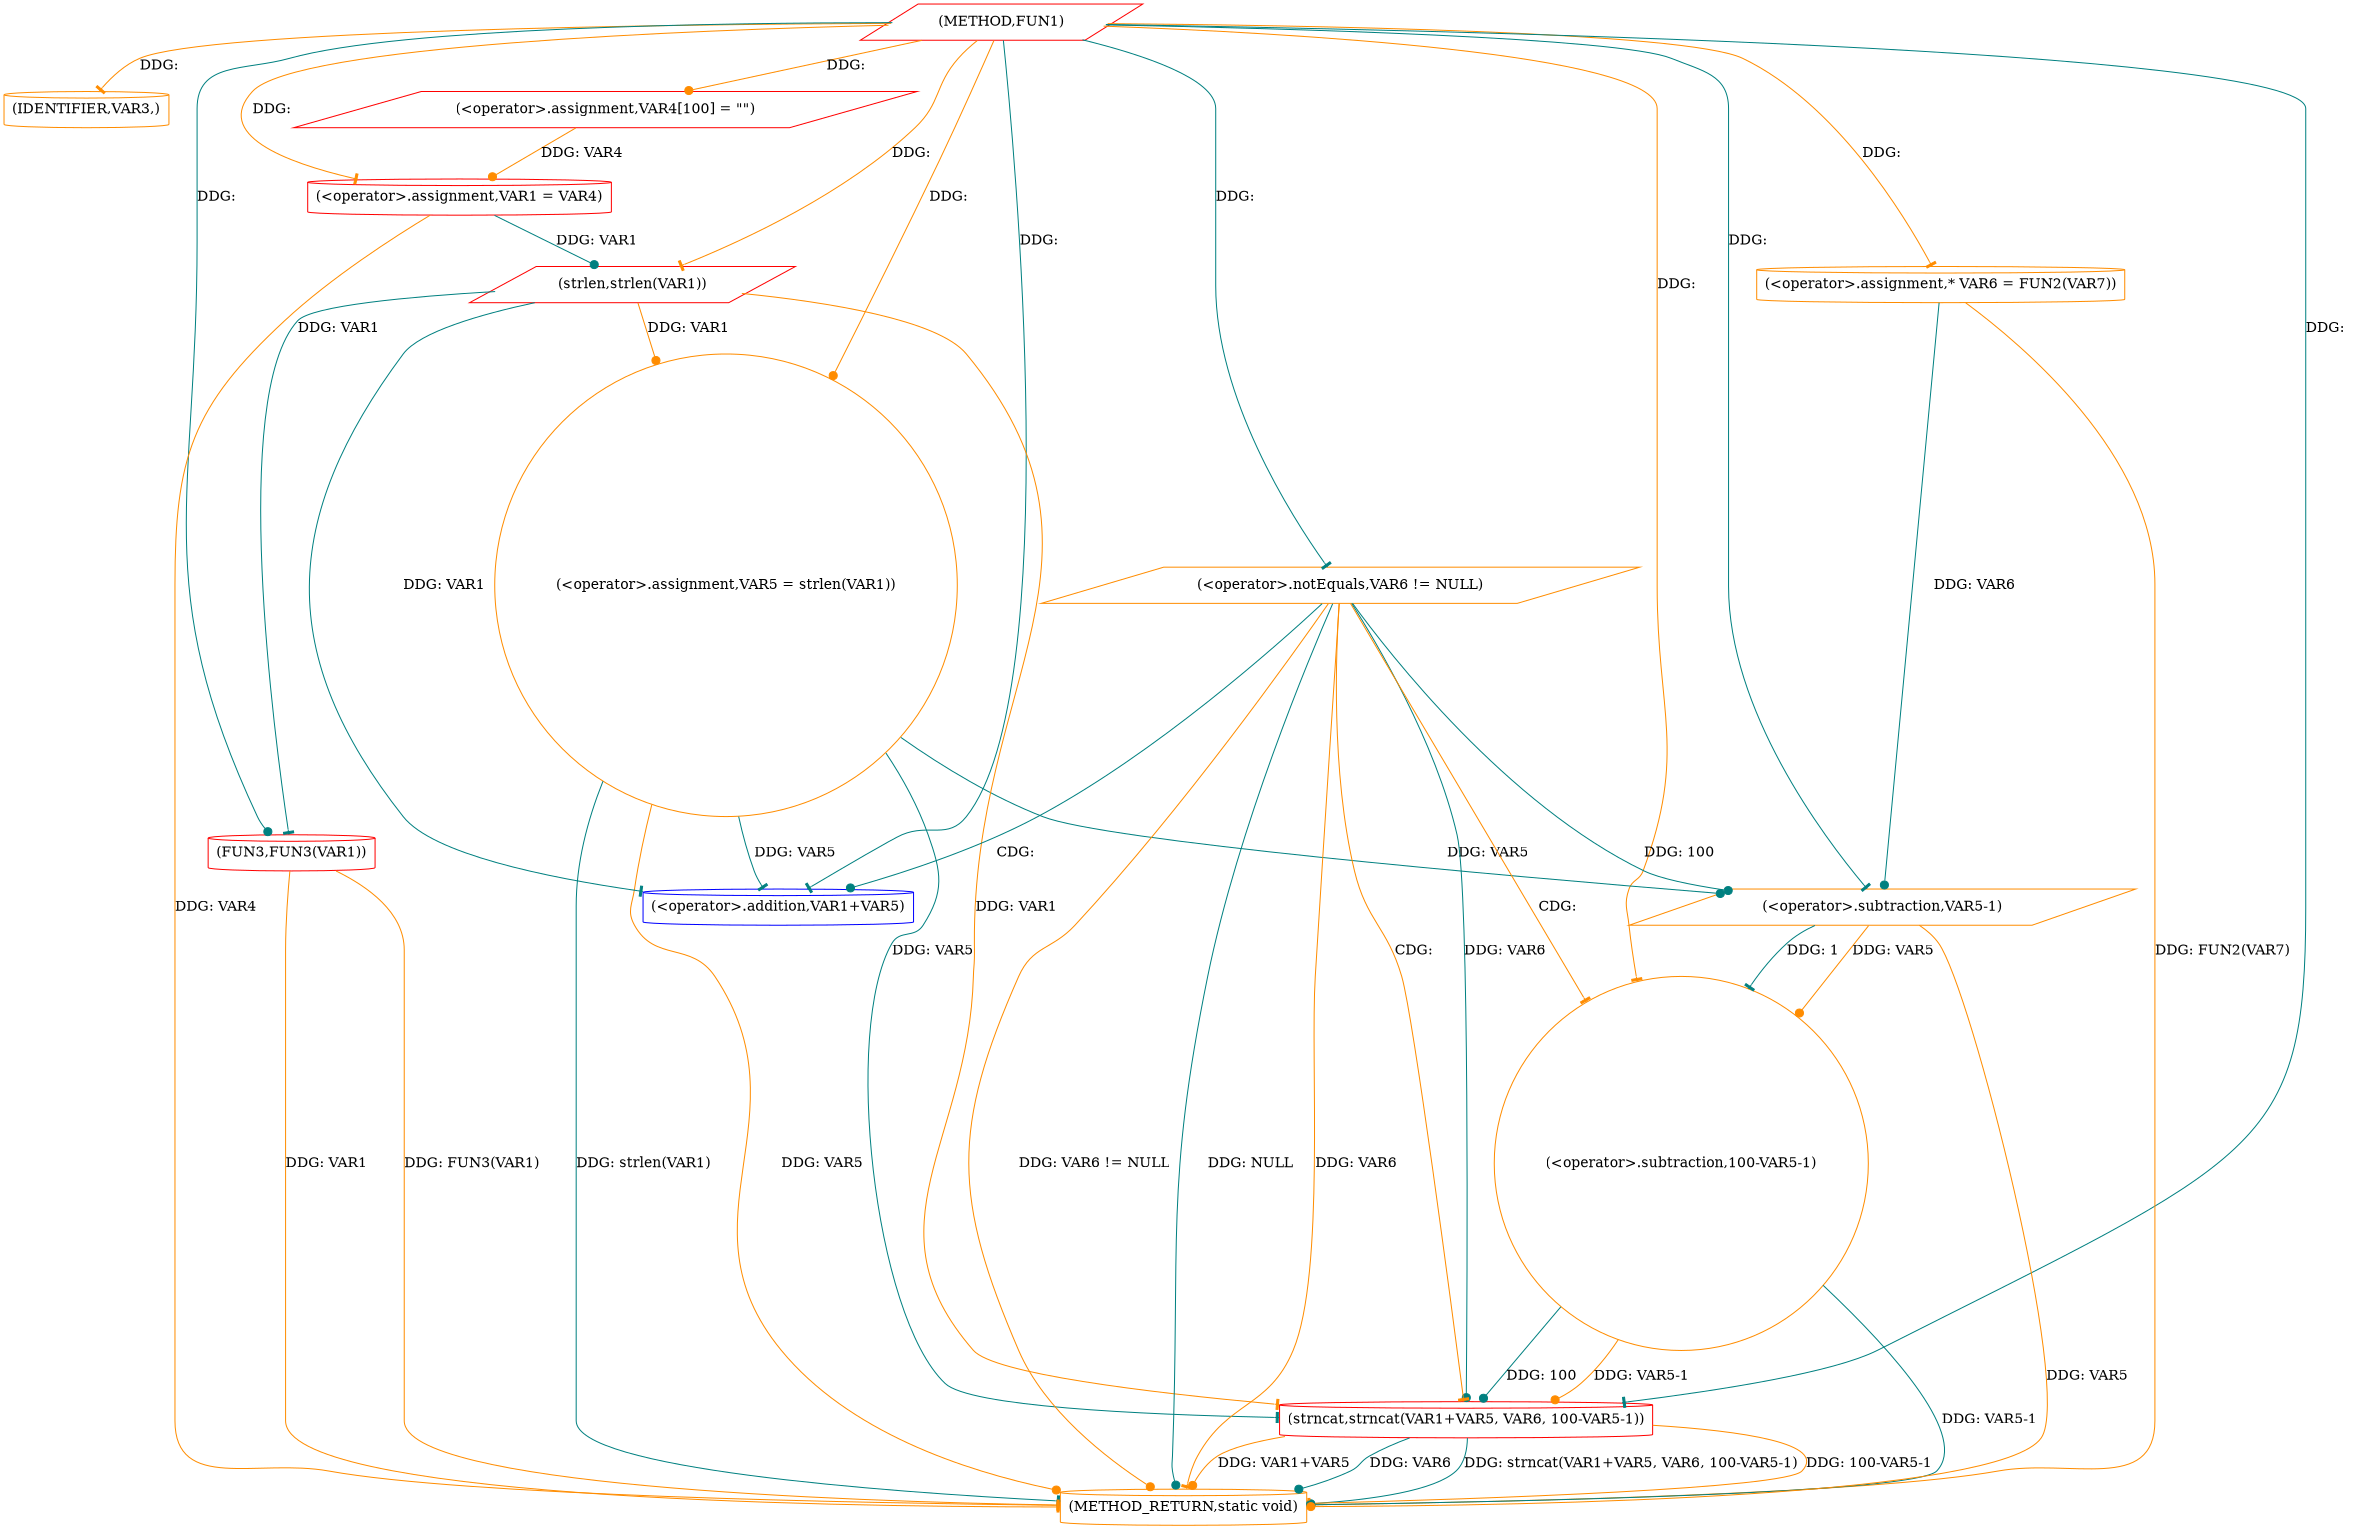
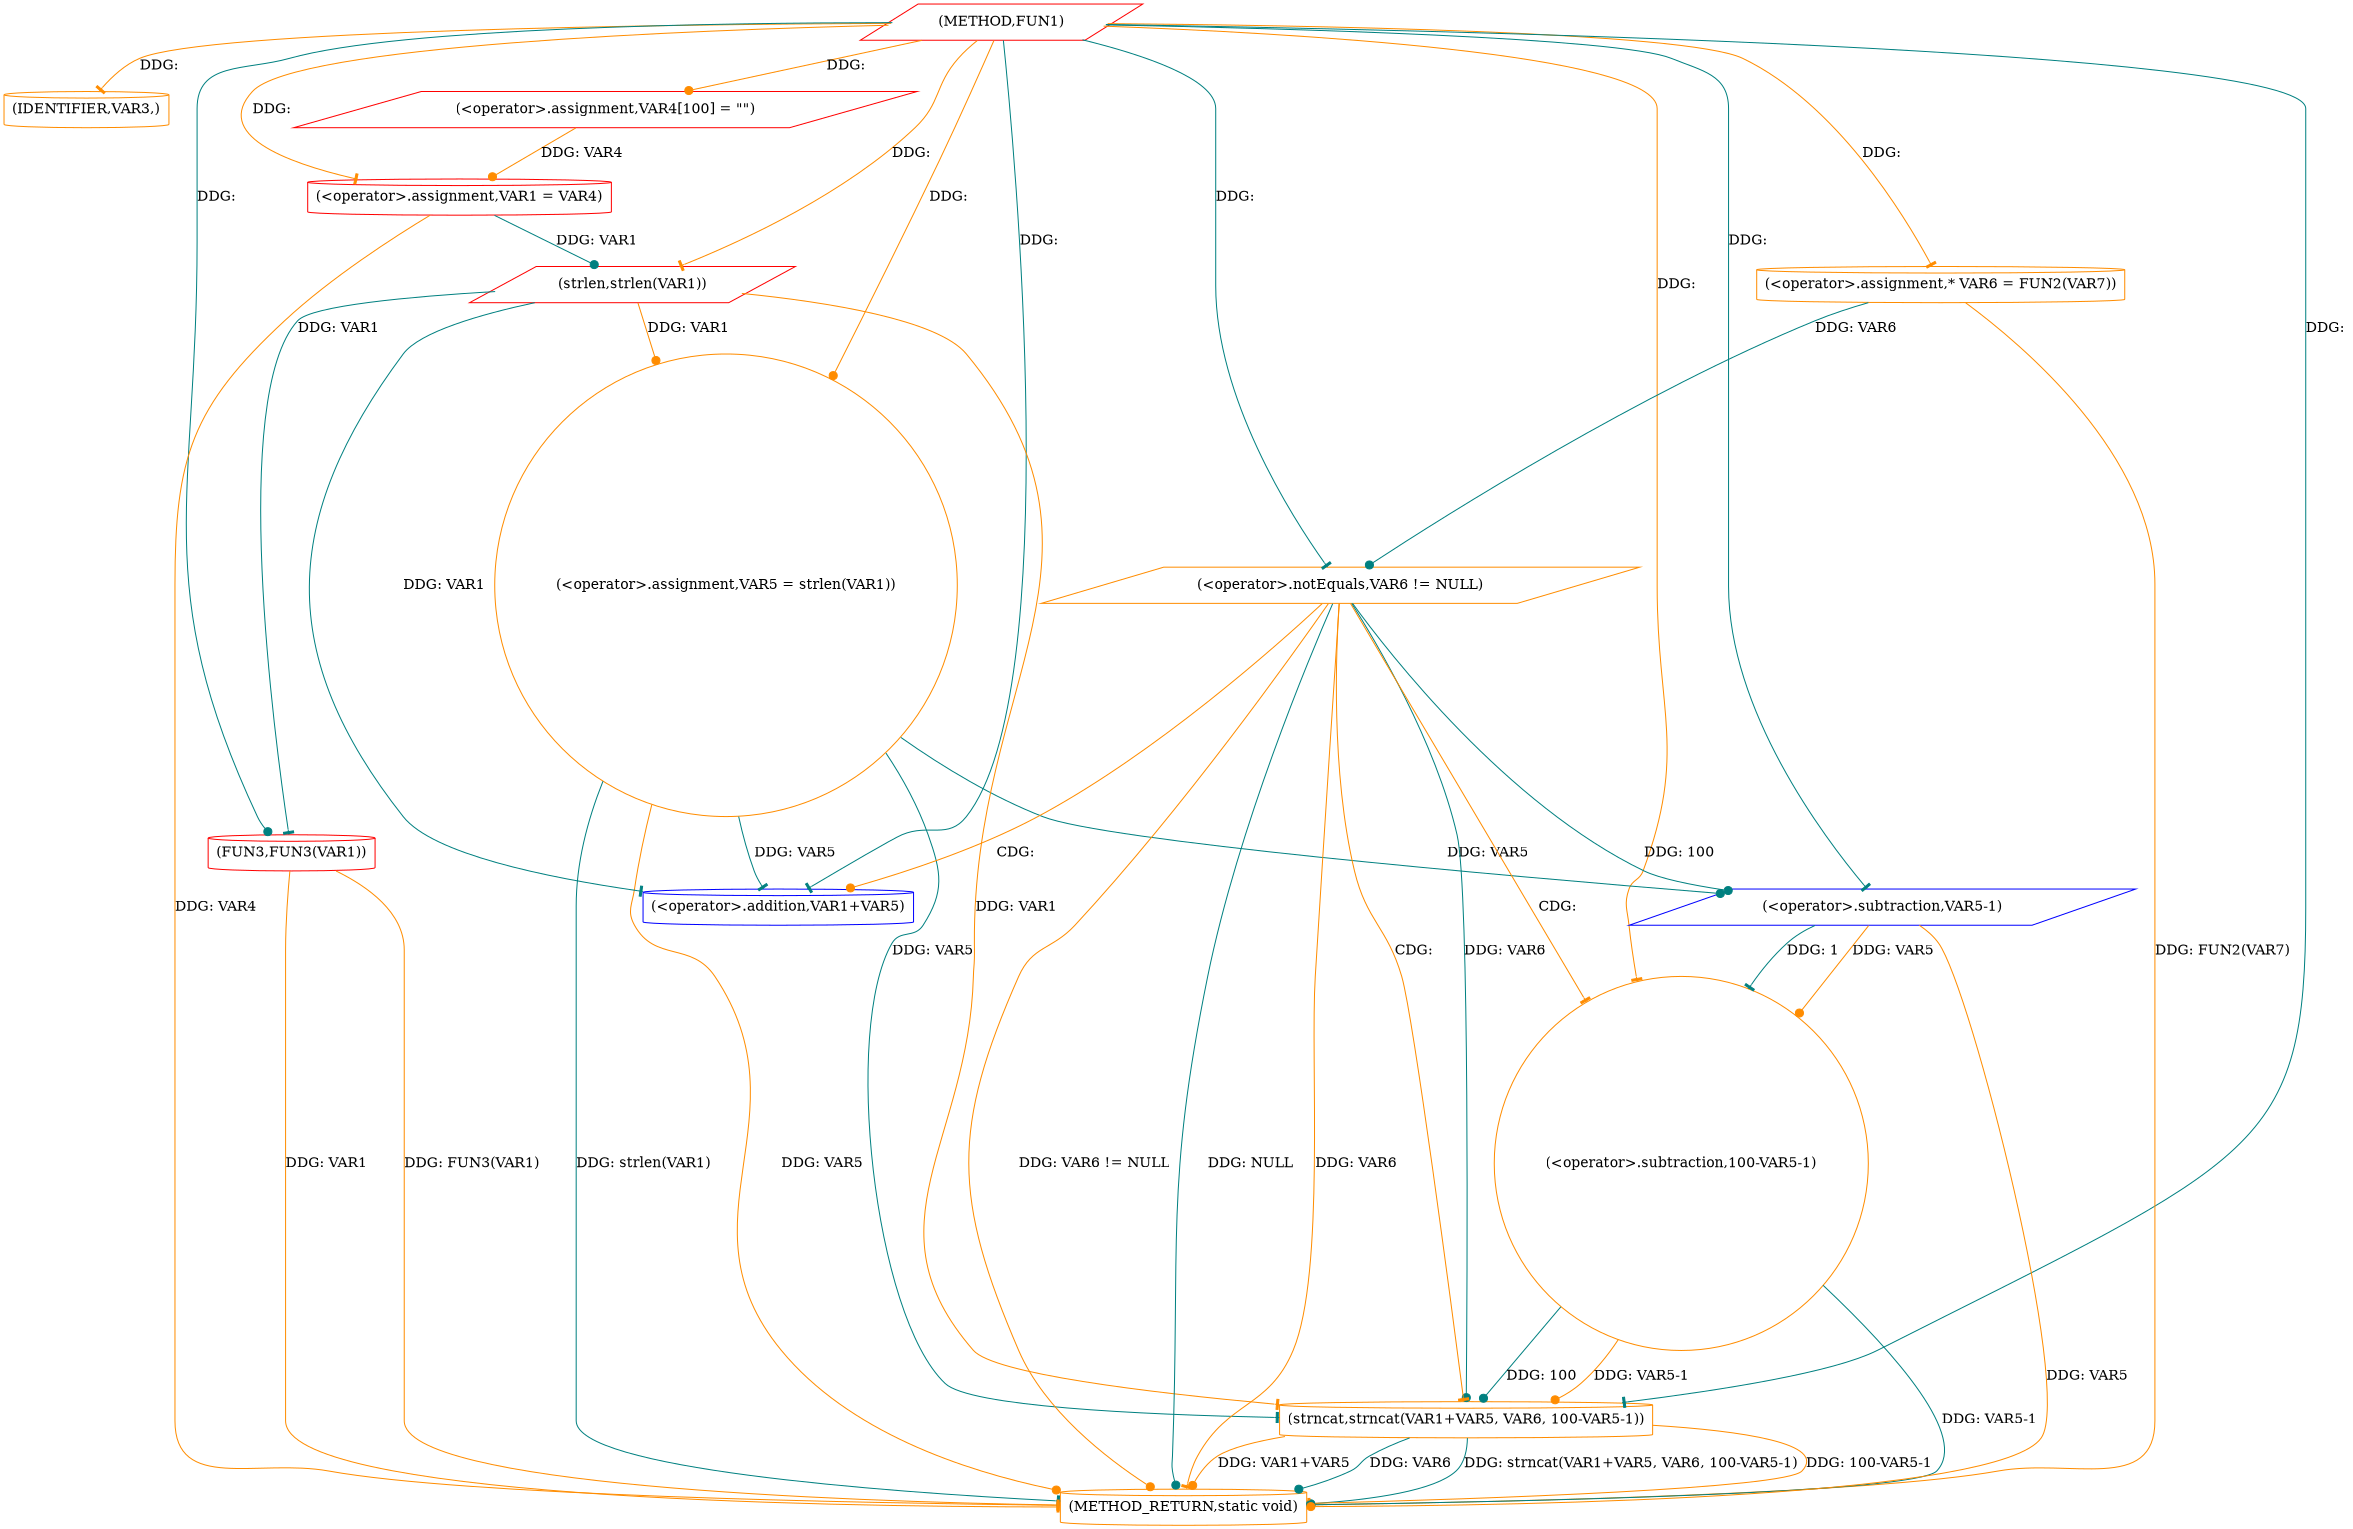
edge "(<operator>.assignment,* VAR6 = FUN2(VAR7))" -> "(<operator>.subtraction,VAR5-1)": now "(<operator>.assignment,* VAR6 = FUN2(VAR7))" -> "(<operator>.notEquals,VAR6 != NULL)"
edge "(<operator>.notEquals,VAR6 != NULL)" -> "(<operator>.addition,VAR1+VAR5)": color teal -> darkorange
node "(<operator>.subtraction,VAR5-1)": color darkorange -> blue
node "(strncat,strncat(VAR1+VAR5, VAR6, 100-VAR5-1))": color red -> darkorange
